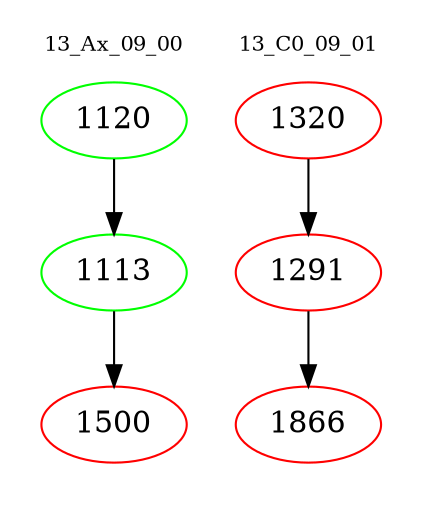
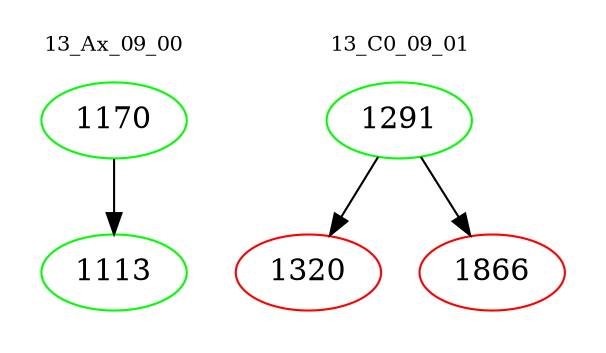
node "1120": label "1120" -> "1170"
edge "1320" -> "1291": reversed
node "1291": color red -> green
node "1500": removed
